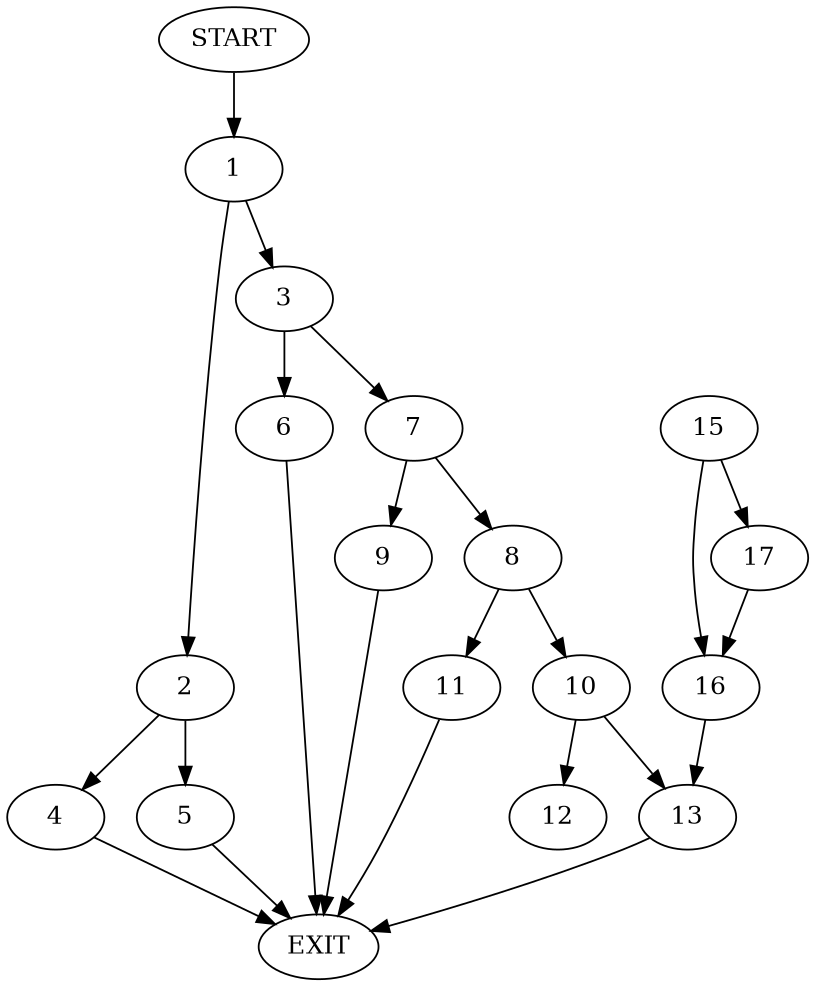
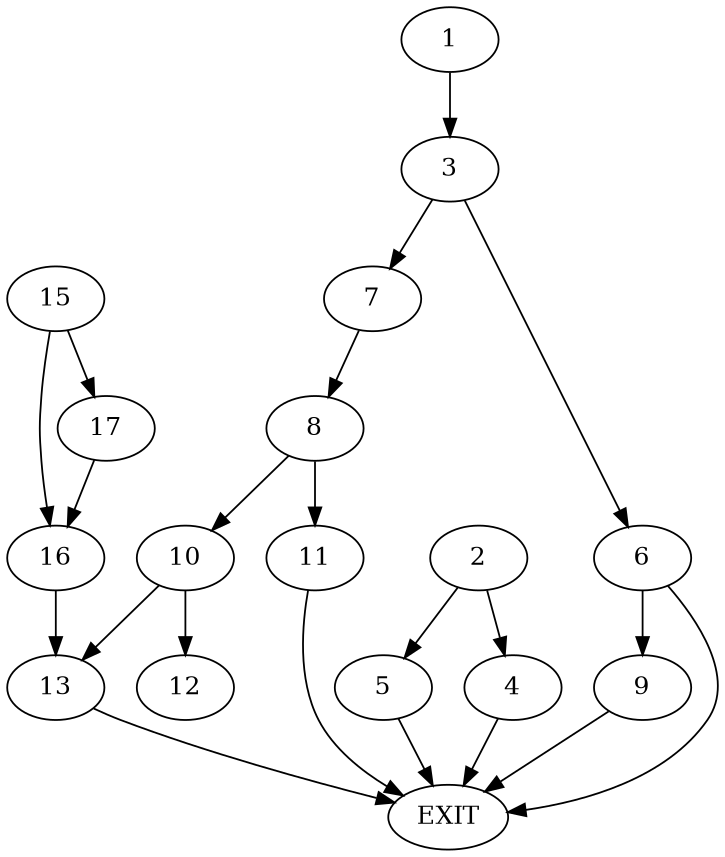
node "START": removed
edge "1" -> "2": removed
edge "7" -> "9": now "6" -> "9"
